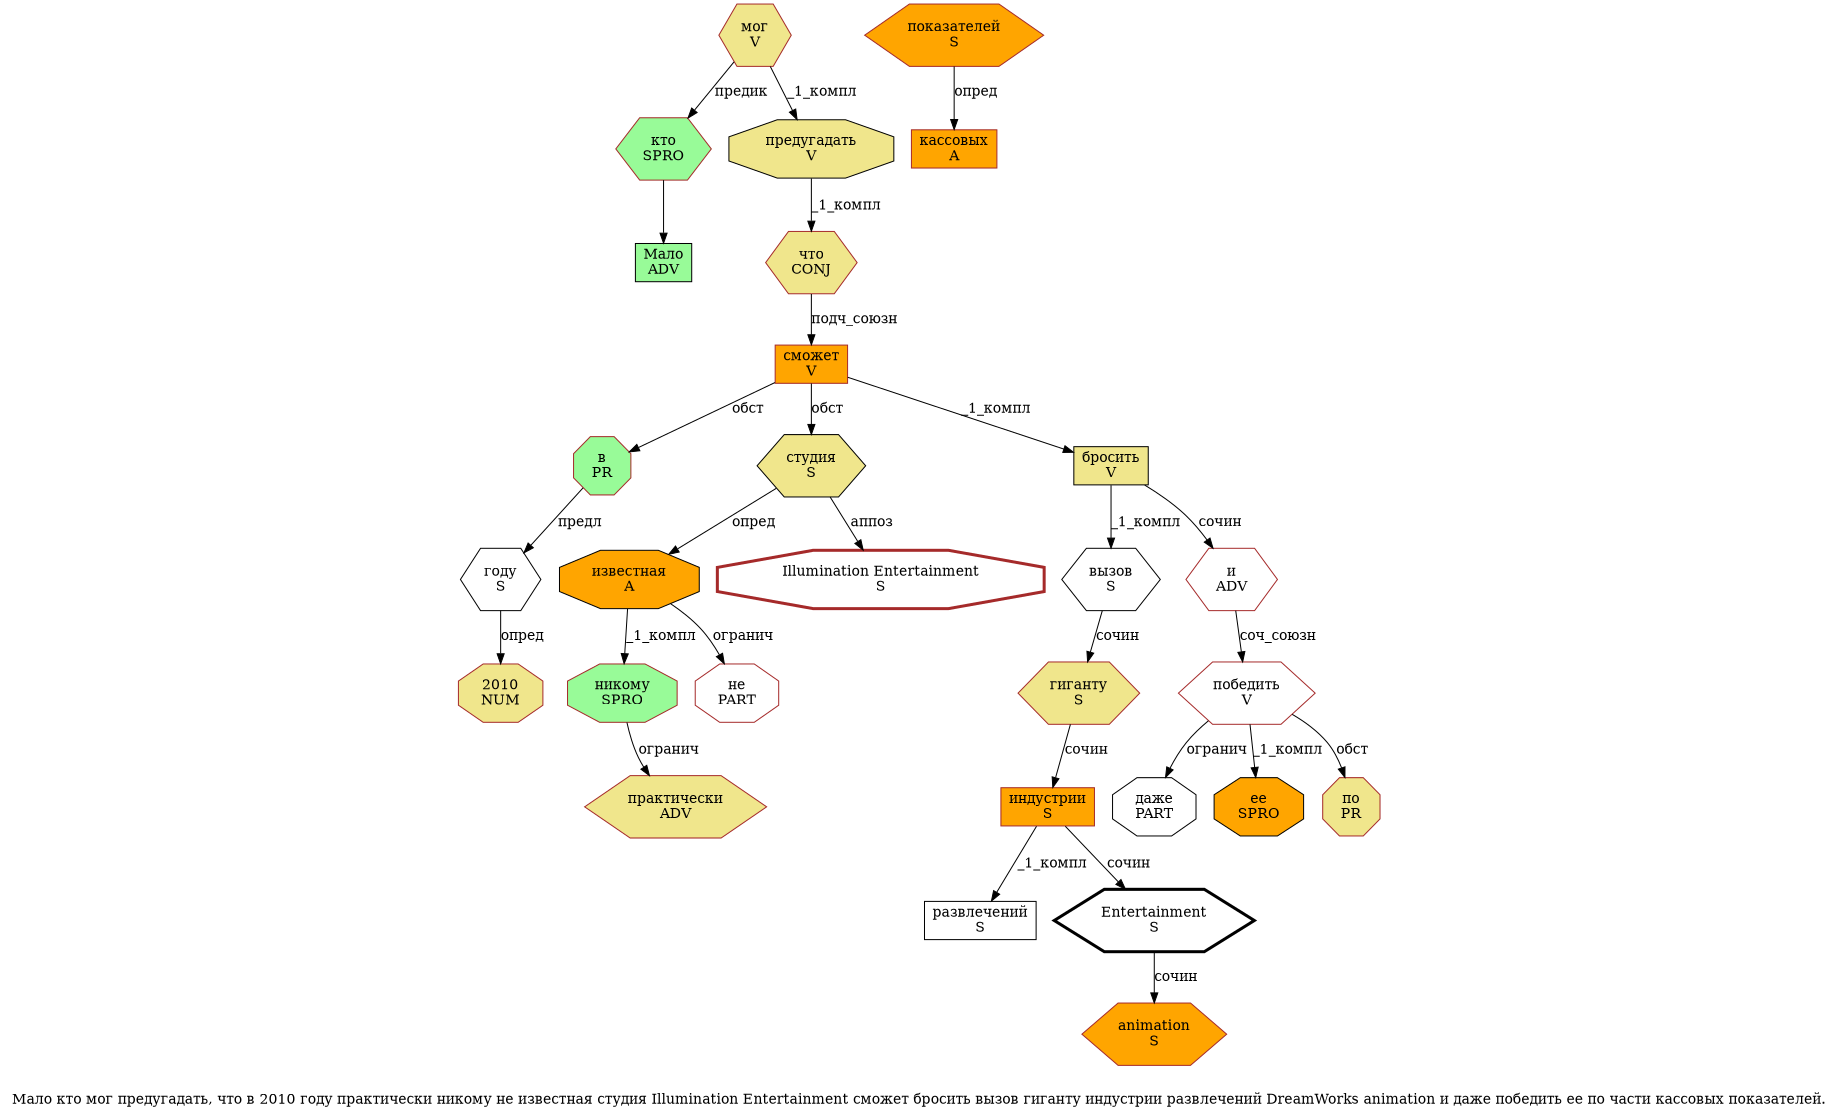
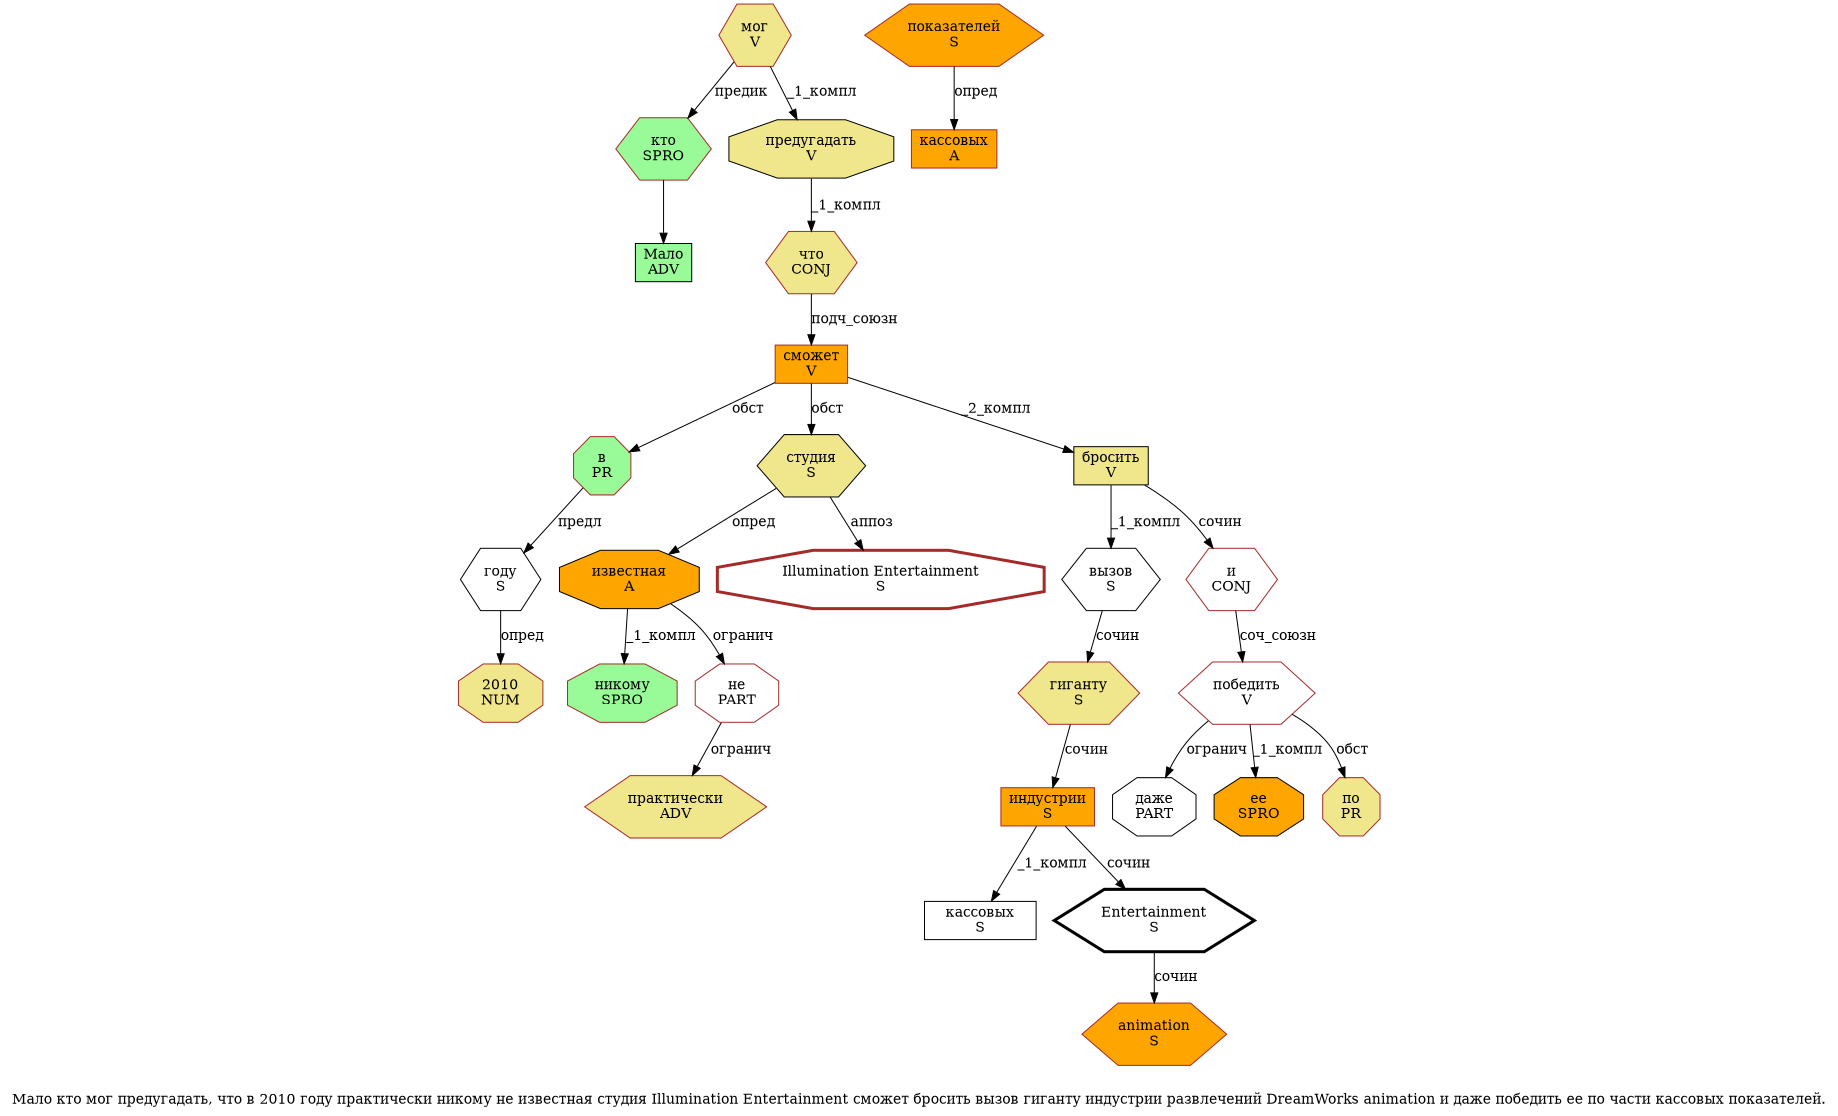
edge "сможет V" -> "бросить V": label "_1_компл" -> "_2_компл"
node "и ADV": label "и ADV" -> "и CONJ"
edge "никому SPRO" -> "практически ADV": now "не PART" -> "практически ADV"
node "развлечений S": label "развлечений S" -> "кассовых S"
